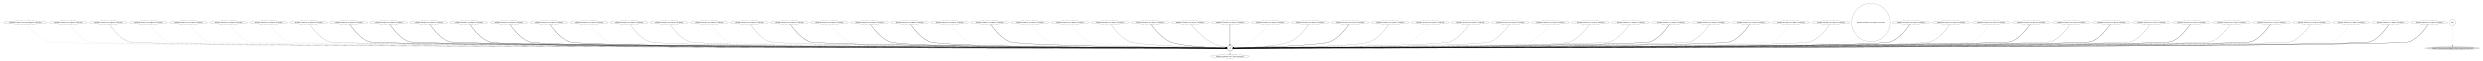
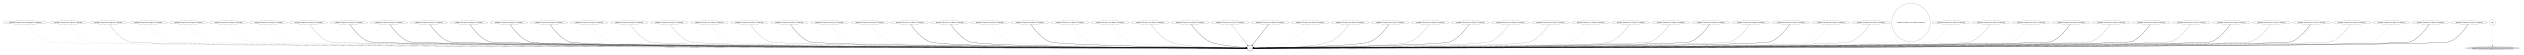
edge "(obstacle-avoidance auv t35point ssssonar0)" -> "end": style dotted -> bold
edge "(obstacle-avoidance auv t23point ssssonar0)" -> "end": style bold -> dotted
edge "end" -> "(obstacle-avoidance auv t51point ssssonar0)": reversed
